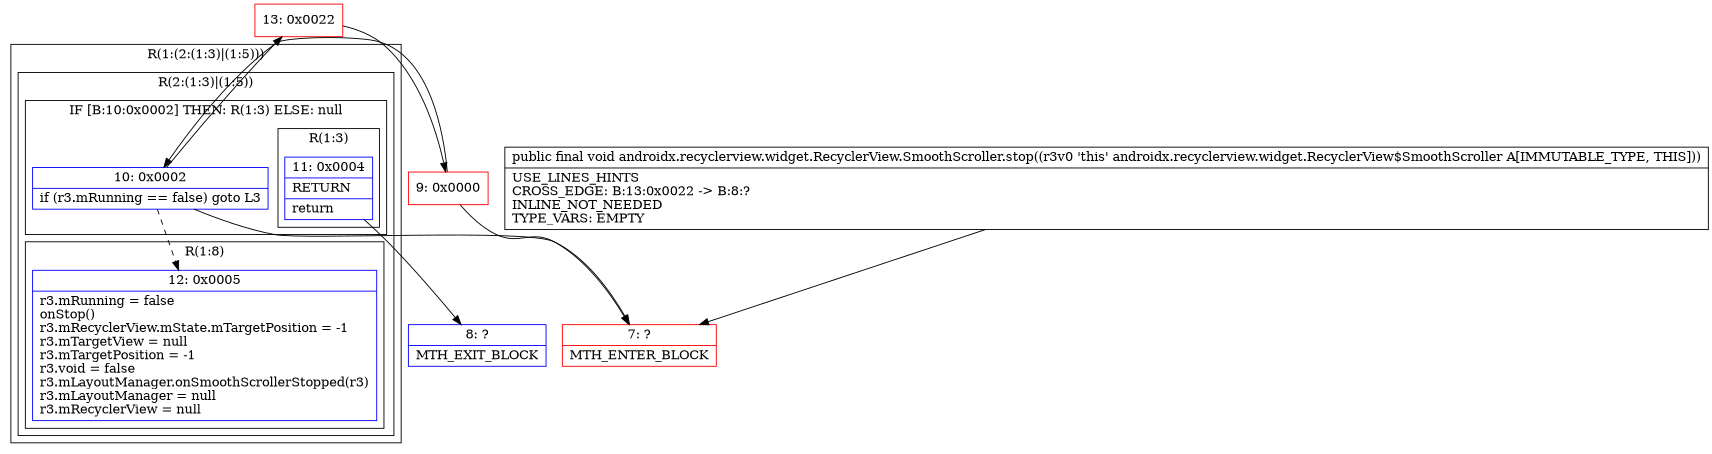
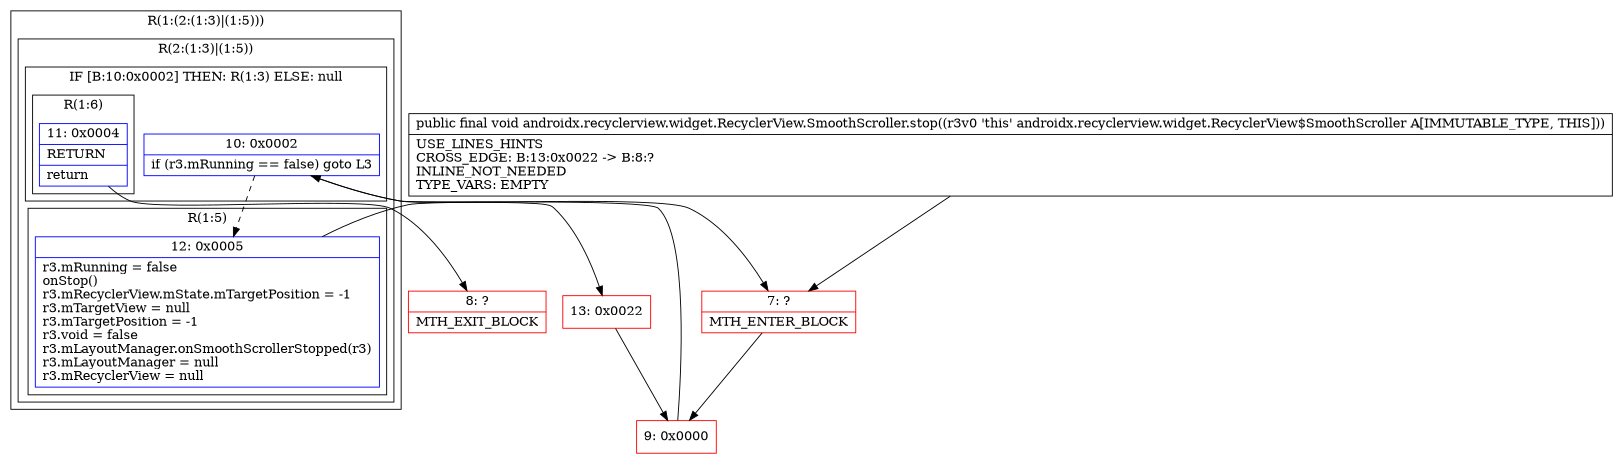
edge "10: 0x0002" -> "13: 0x0022": now "12: 0x0005" -> "13: 0x0022"
cluster "R(1:3)": label "R(1:3)" -> "R(1:6)"
edge "9: 0x0000" -> "7: ?": reversed
cluster "R(1:8)": label "R(1:8)" -> "R(1:5)"
node "8: ?": color blue -> red
